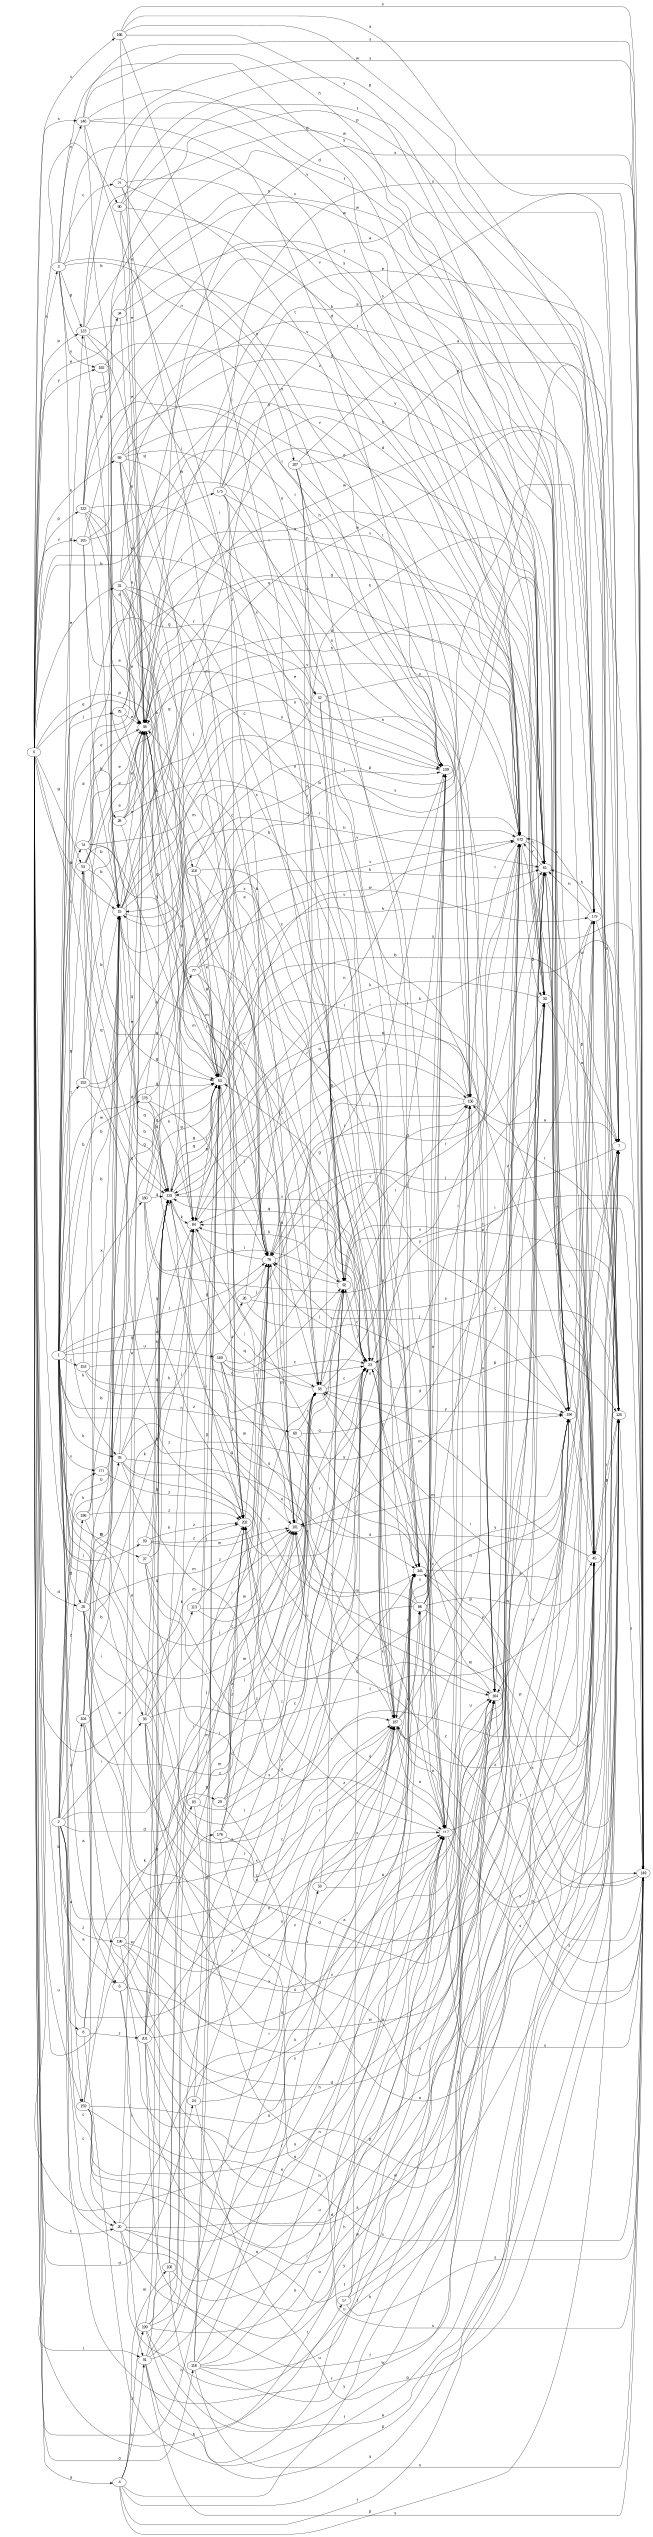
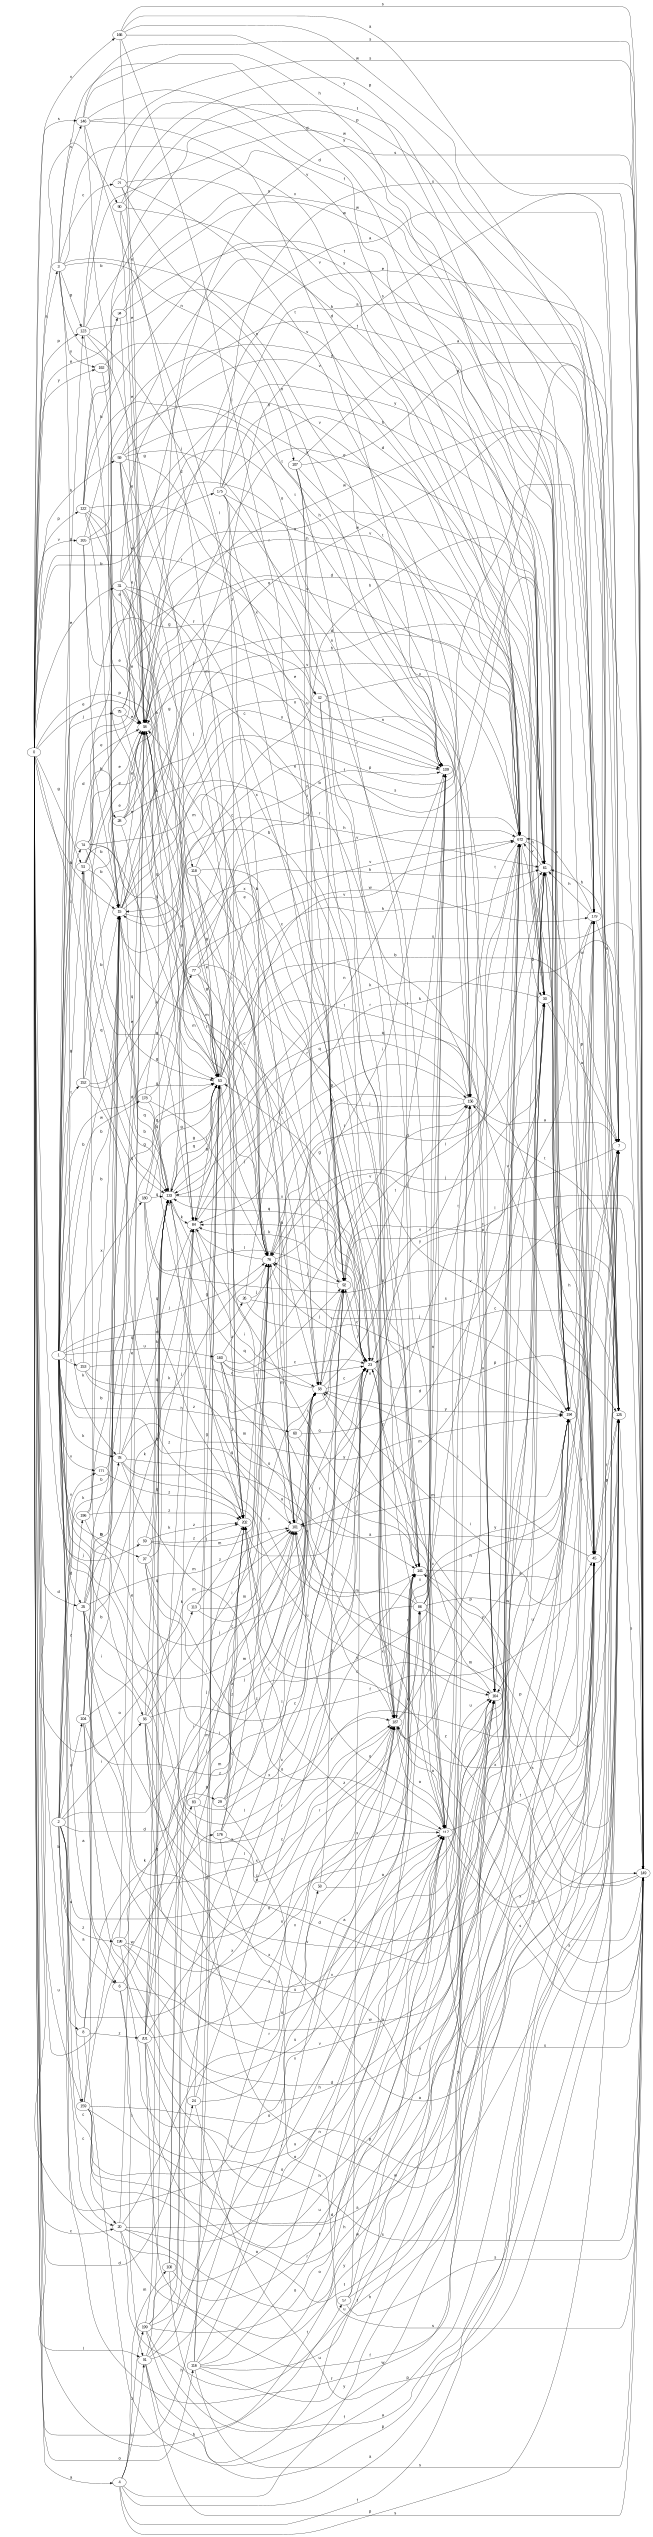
edge "90" -> "202": label "w" -> "z"
edge "178" -> "84": removed, label "k"
edge "45" -> "61": label "j" -> "h"
